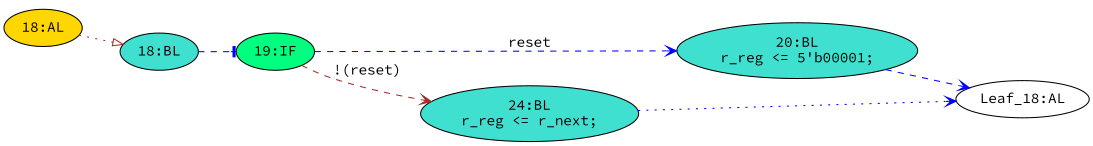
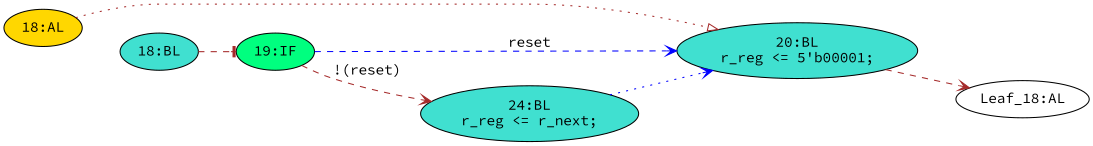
edge "18:AL" -> "18:BL": now "18:AL" -> "20:BL r_reg <= 5'b00001;"
edge "18:BL" -> "19:IF": color blue -> brown
edge "20:BL r_reg <= 5'b00001;" -> "Leaf_18:AL": color blue -> brown
edge "24:BL r_reg <= r_next;" -> "Leaf_18:AL": now "24:BL r_reg <= r_next;" -> "20:BL r_reg <= 5'b00001;"
